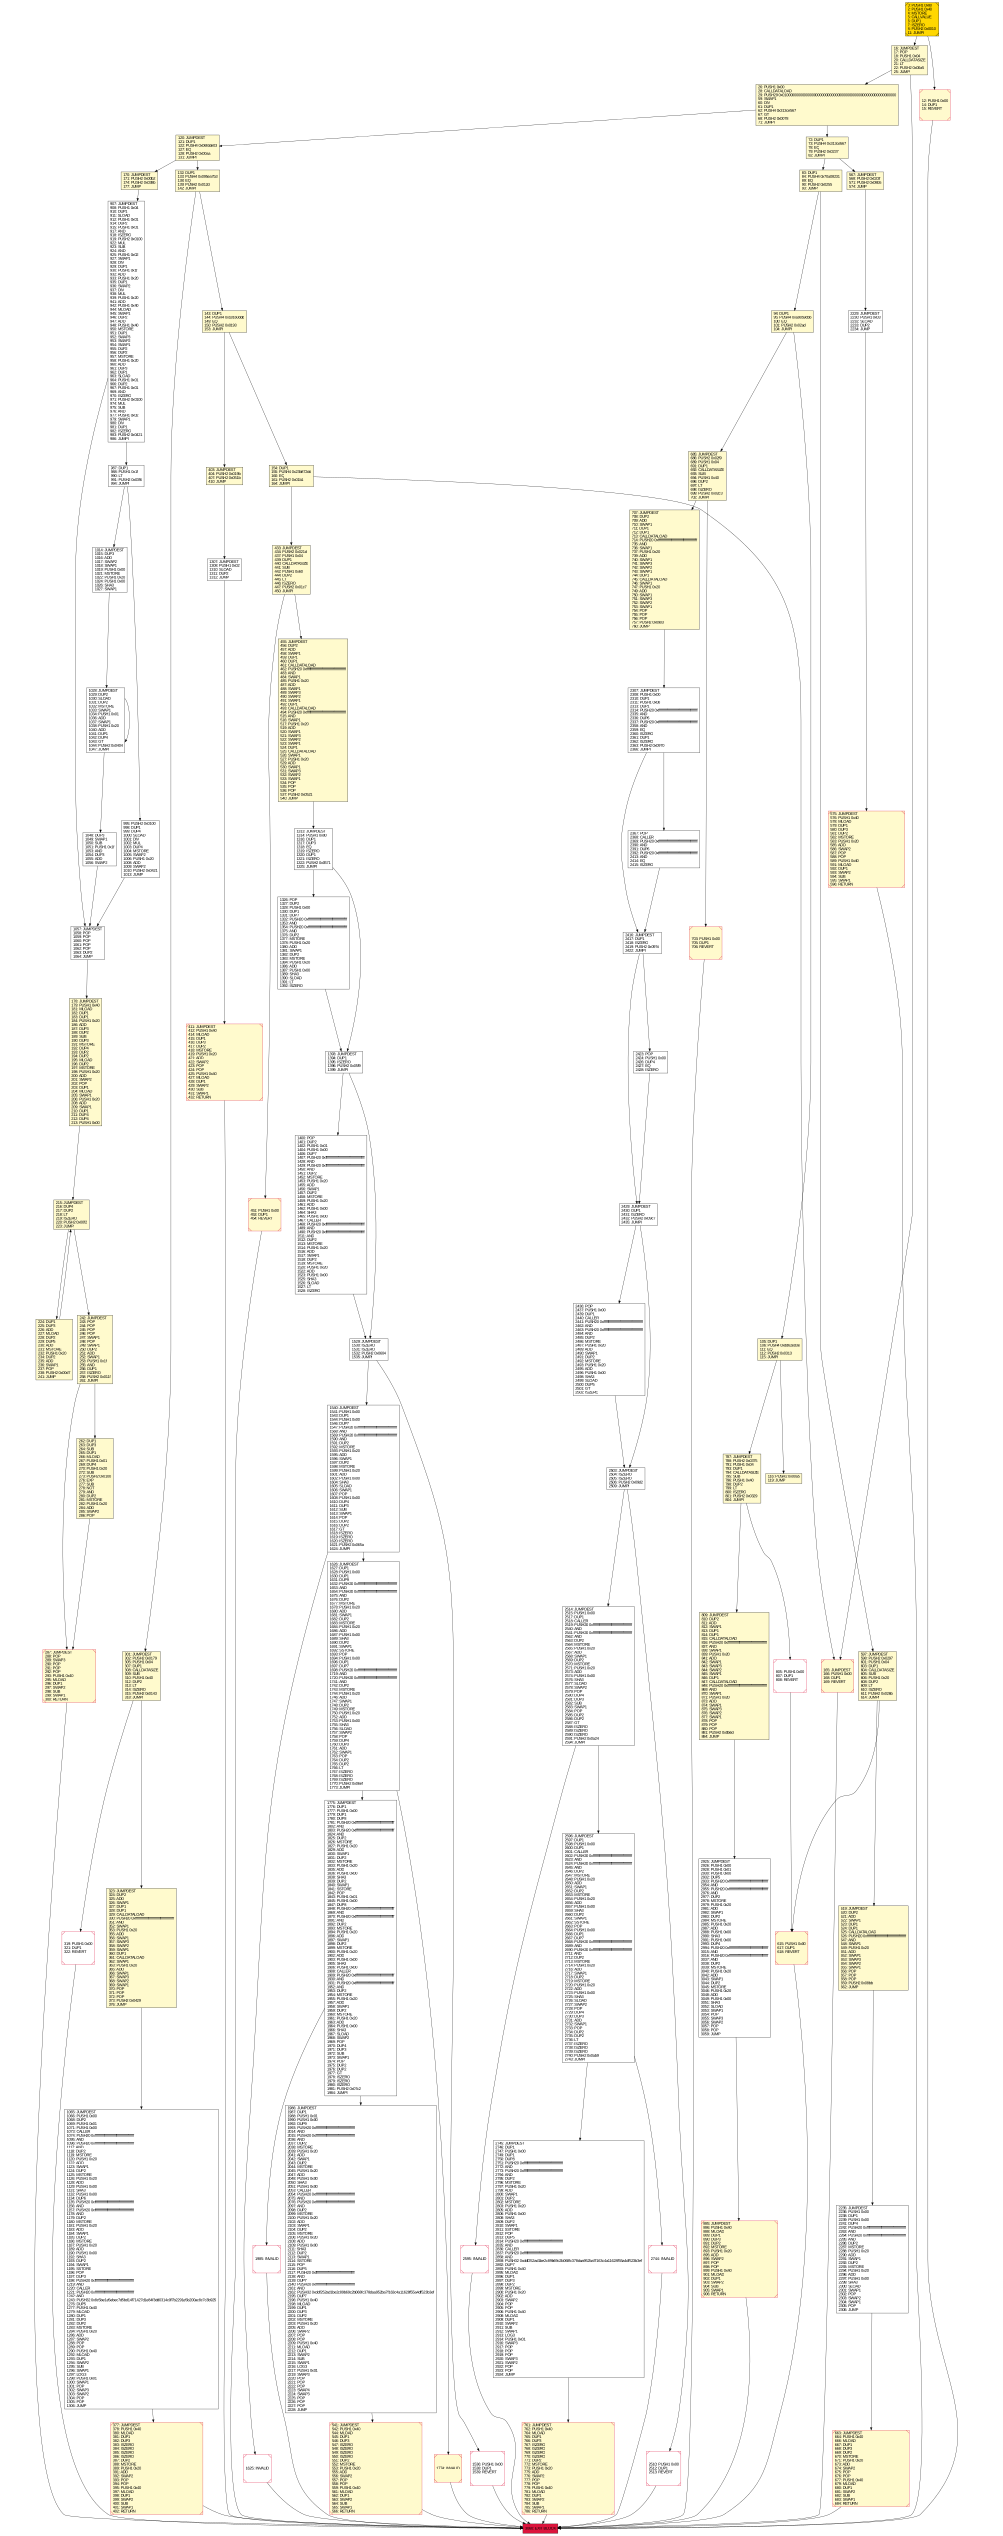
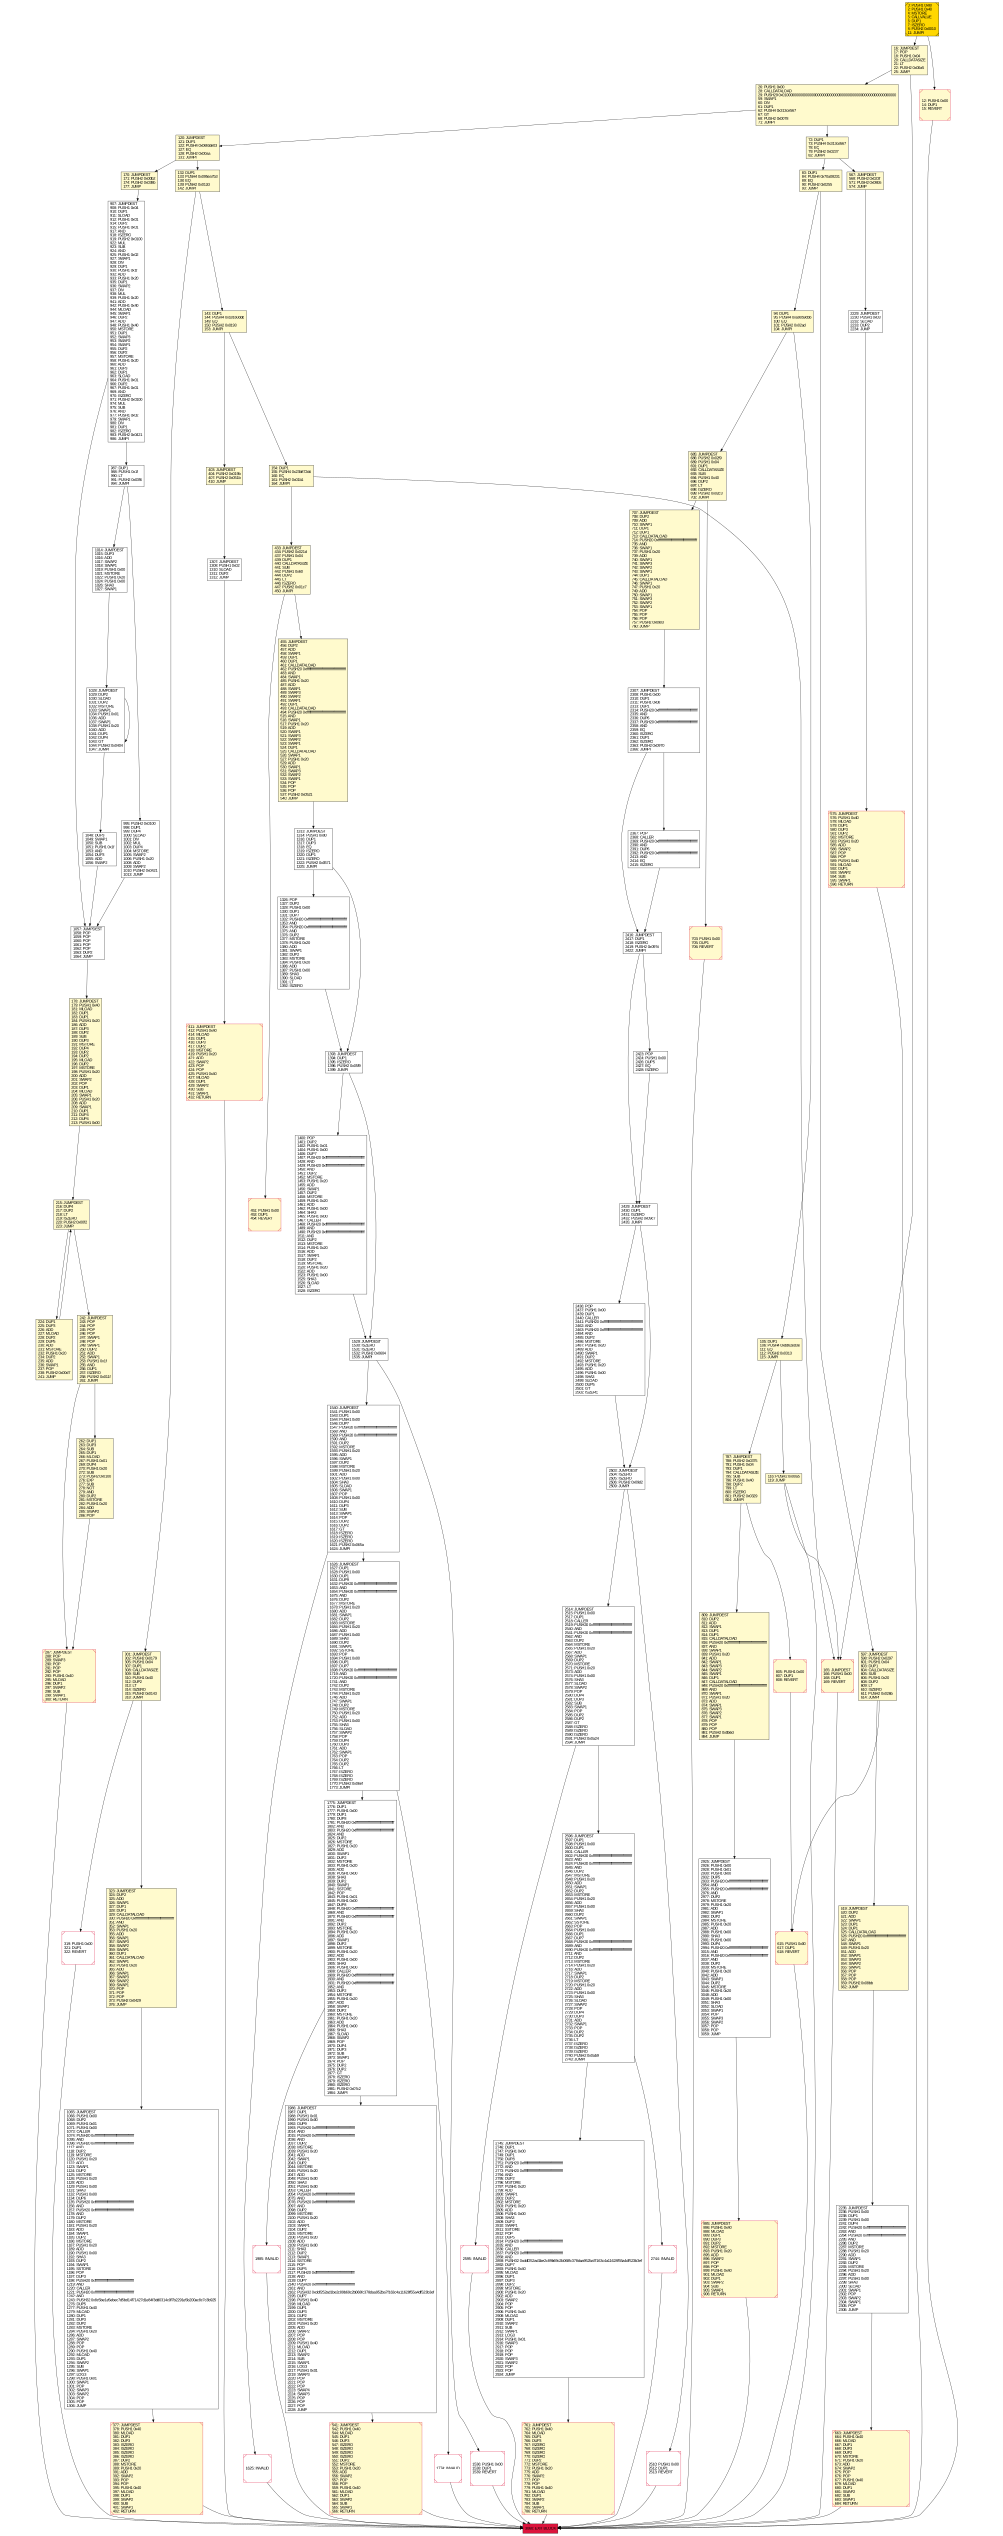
node "2423: POP 2424: PUSH1 0x00 2426: DUP4 2427: EQ 2428: ISZERO": label "2423: POP 2424: PUSH1 0x00 2426: DUP4 2427: EQ 2428: ISZERO" -> "2423: POP 2424: PUSH1 0x00 2426: DUP5 2427: EQ 2428: ISZERO"
edge "116: PUSH2 0x00a5 119: JUMP" -> "165: JUMPDEST 166: PUSH1 0x00 168: DUP1 169: REVERT": added
node "805: PUSH1 0x00 807: DUP1 808: REVERT": fillcolor white -> lemonchiffon
edge "451: PUSH1 0x00 453: DUP1 454: REVERT" -> "3060: EXIT BLOCK": now "116: PUSH2 0x00a5 119: JUMP" -> "3060: EXIT BLOCK"
node "1774: INVALID": fillcolor lemonchiffon -> white
